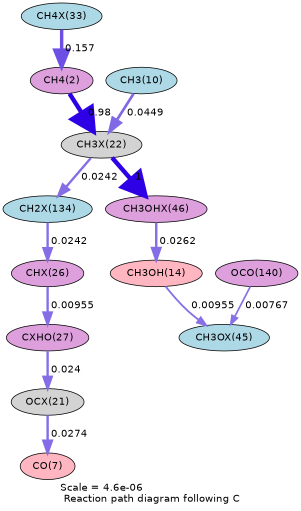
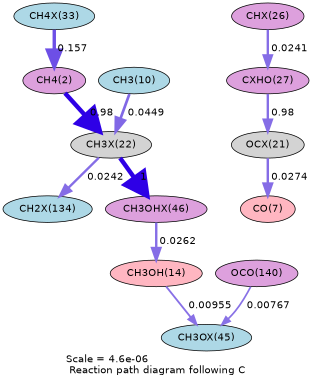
edge "CH2X(134)" -> "CHX(26)": removed, label "0.0242"
edge "CHX(26)" -> "CXHO(27)": label " 0.00955" -> " 0.0241"
edge "CXHO(27)" -> "OCX(21)": label " 0.024" -> " 0.98"
